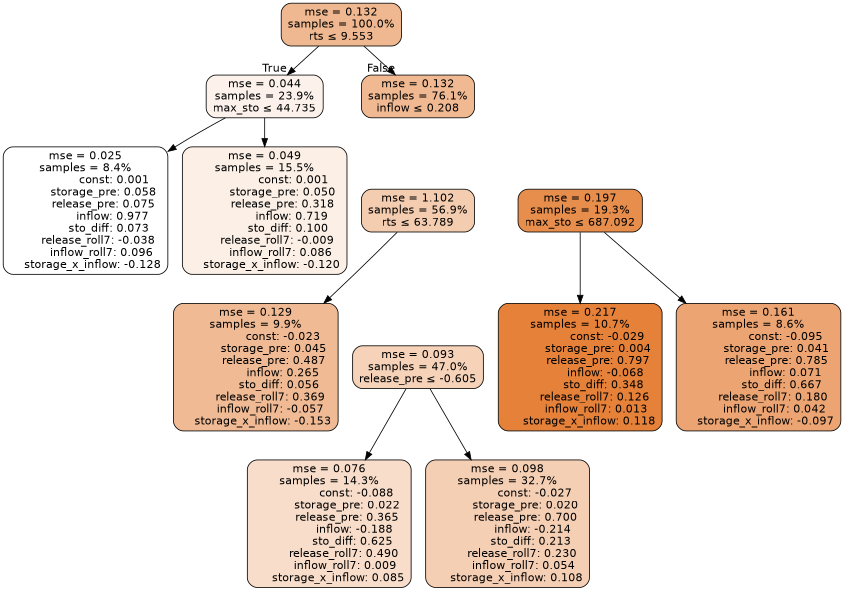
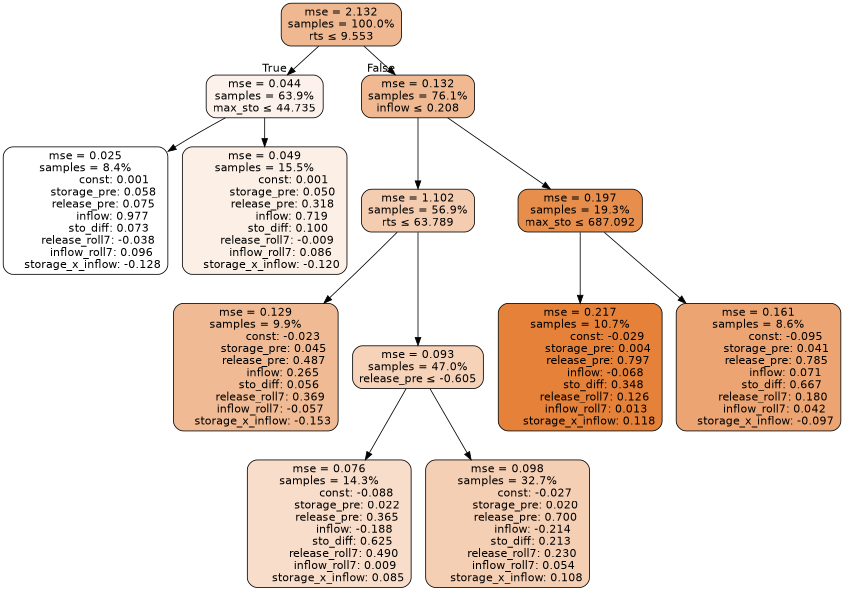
node "mse = 0.132 samples = 100.0% rts ≤ 9.553": label "mse = 0.132 samples = 100.0% rts ≤ 9.553" -> "mse = 2.132 samples = 100.0% rts ≤ 9.553"
node "mse = 0.044 samples = 23.9% max_sto ≤ 44.735": label "mse = 0.044 samples = 23.9% max_sto ≤ 44.735" -> "mse = 0.044 samples = 63.9% max_sto ≤ 44.735"
edge "mse = 0.132 samples = 76.1% inflow ≤ 0.208" -> "mse = 1.102 samples = 56.9% rts ≤ 63.789": added
edge "mse = 0.132 samples = 76.1% inflow ≤ 0.208" -> "mse = 0.197 samples = 19.3% max_sto ≤ 687.092": added
edge "mse = 1.102 samples = 56.9% rts ≤ 63.789" -> "mse = 0.093 samples = 47.0% release_pre ≤ -0.605": added
